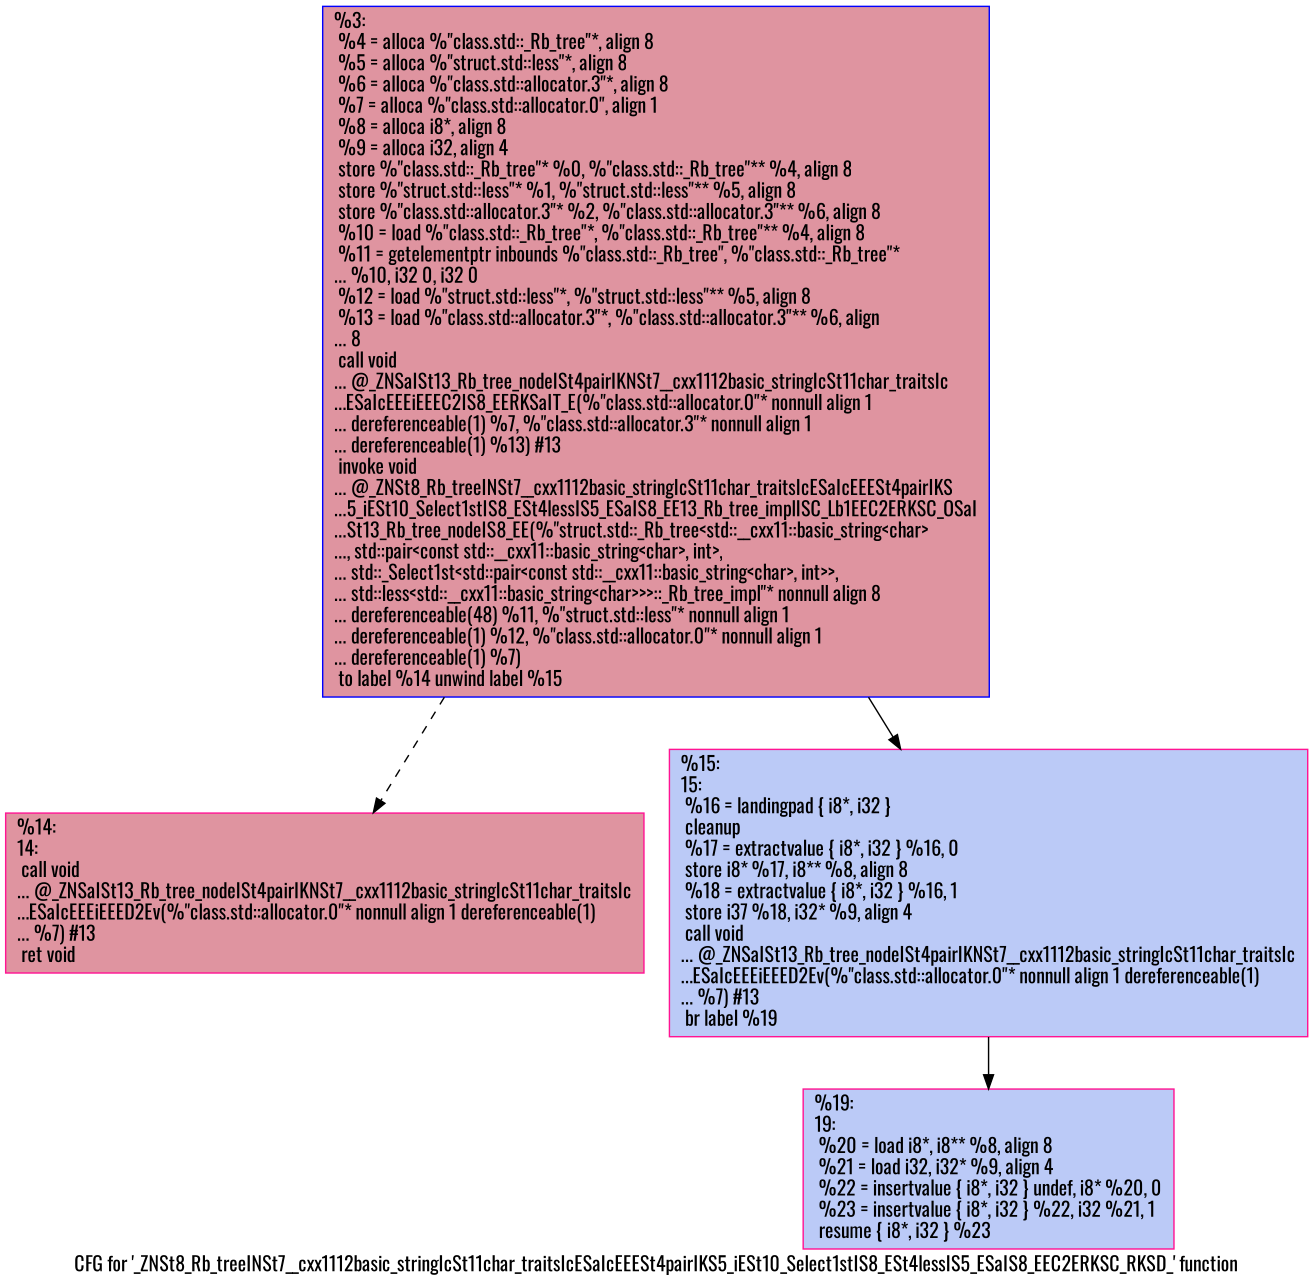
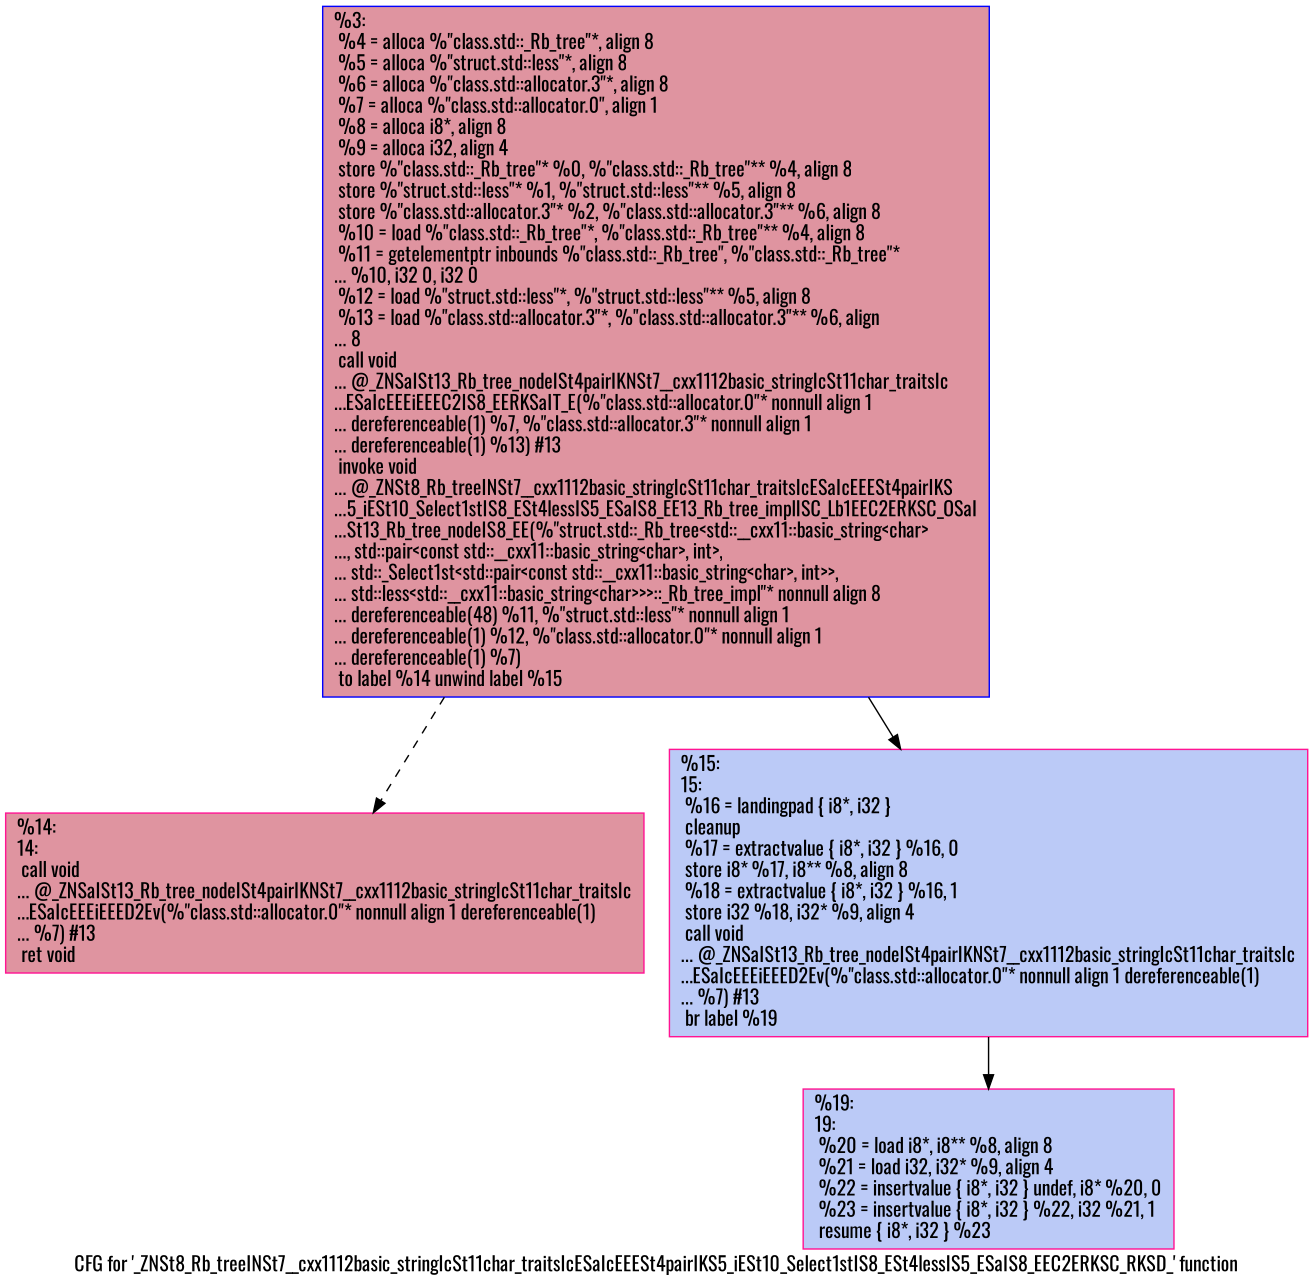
node "%15:": text "store i37 %18, i32* %9, align 4" -> "store i32 %18, i32* %9, align 4"
